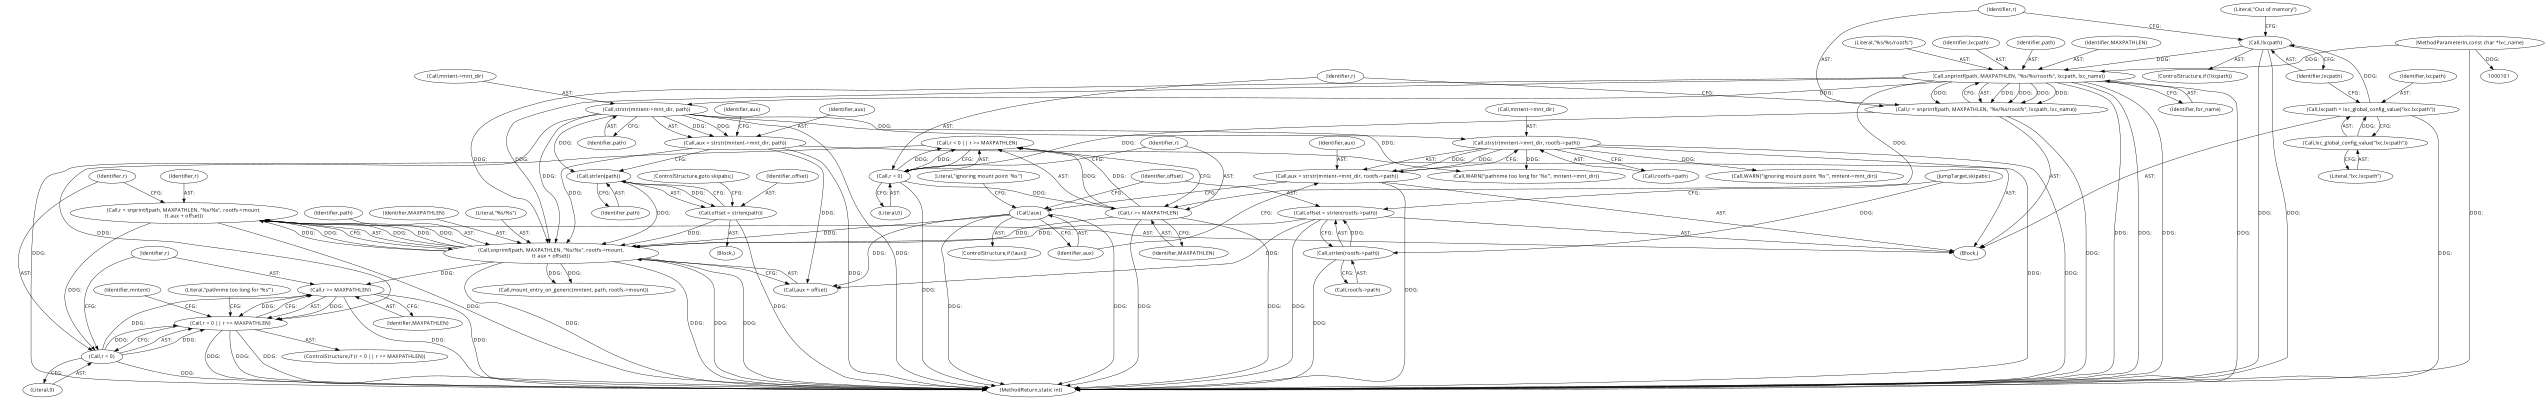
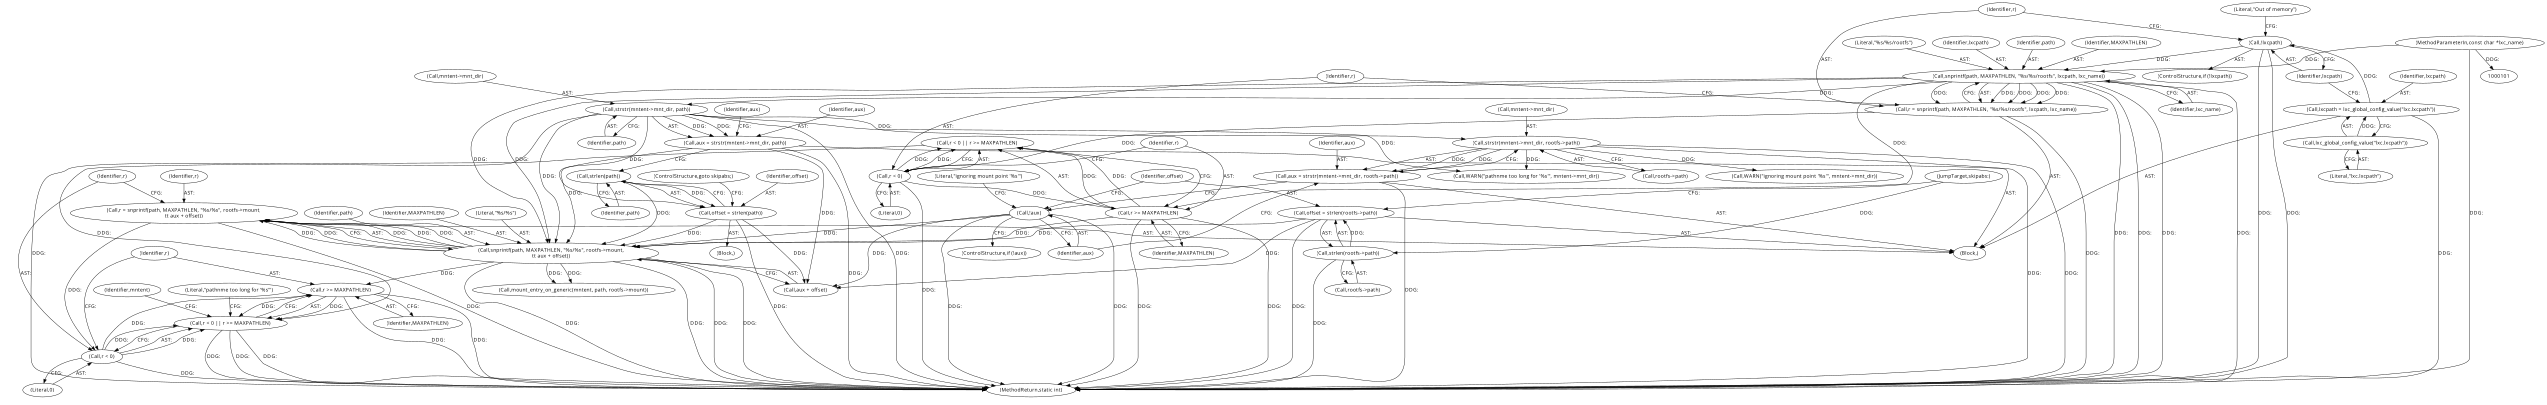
node "(Identifier,for_name)": label "(Identifier,for_name)" -> "(Identifier,lxc_name)"
edge "(Call,strstr(mntent->mnt_dir, path))" -> "(Call,strlen(path))": now "(Call,strstr(mntent->mnt_dir, path))" -> "(Call,offset = strlen(path))"
edge "(Call,!aux)" -> "(ControlStructure,if (!aux))": label "AST: " -> "CFG: "
edge "(Call,offset = strlen(rootfs->path))" -> "(Call,strlen(rootfs->path))": label "CFG: " -> "AST: "
edge "(Call,offset = strlen(path))" -> "(Call,aux + offset)": added, label "DDG:"
node "(ControlStructure,if (r < 0 || r >= MAXPATHLEN))": removed
